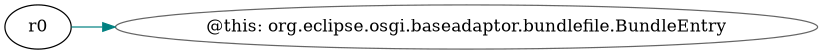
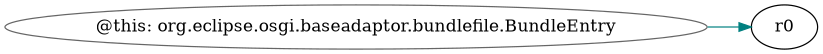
edge "r0" -> "@this: org.eclipse.osgi.baseadaptor.bundlefile.BundleEntry": reversed
